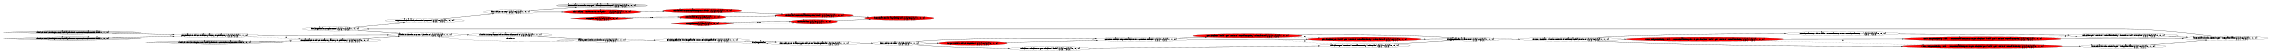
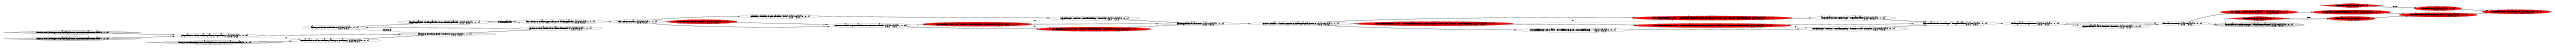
edge "blockingHandler.completeOne()@@@17@@@['1', '1', '1']" -> "Shutdown shutdown = new Shutdown()@@@4@@@['1', '1', '1']": now "blockingHandler.completeOne()@@@17@@@['1', '1', '1']" -> "this.webServer.stop()@@@18@@@['1', '0', '1']"
node "Shutdown shutdown = new Shutdown()@@@4@@@['1', '1', '1']": shape ellipse -> diamond
node "factory.setShutdown(shutdown)@@@6@@@['1', '1', '1']": shape diamond -> ellipse
